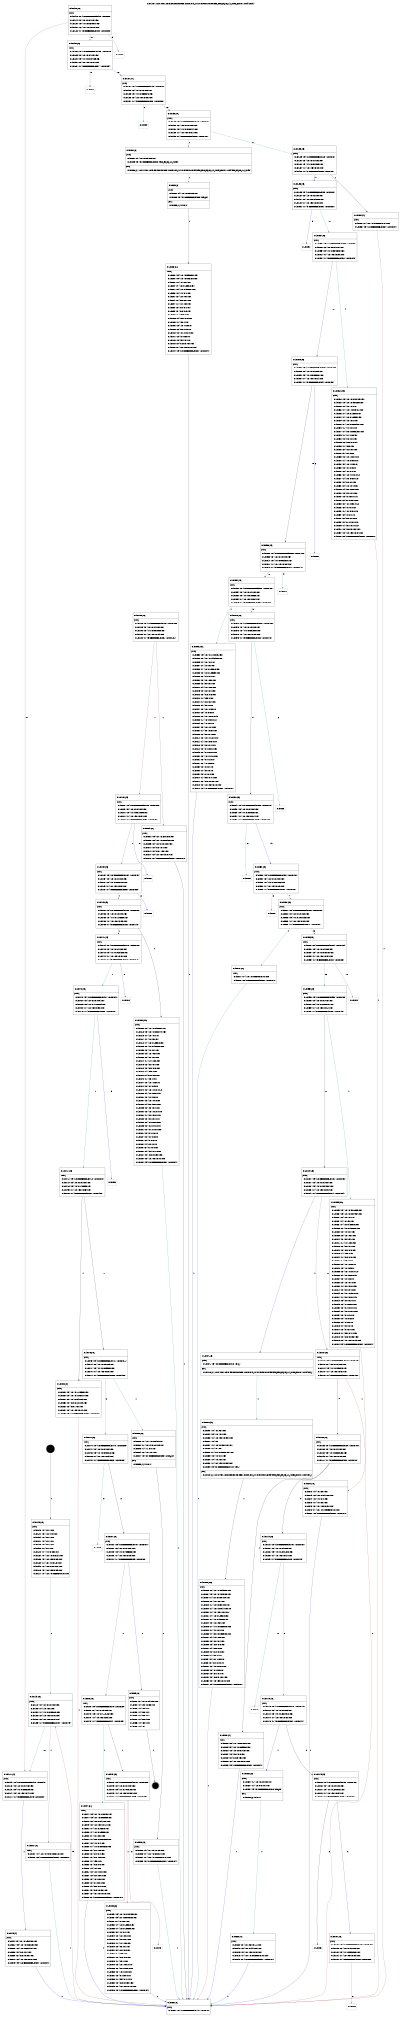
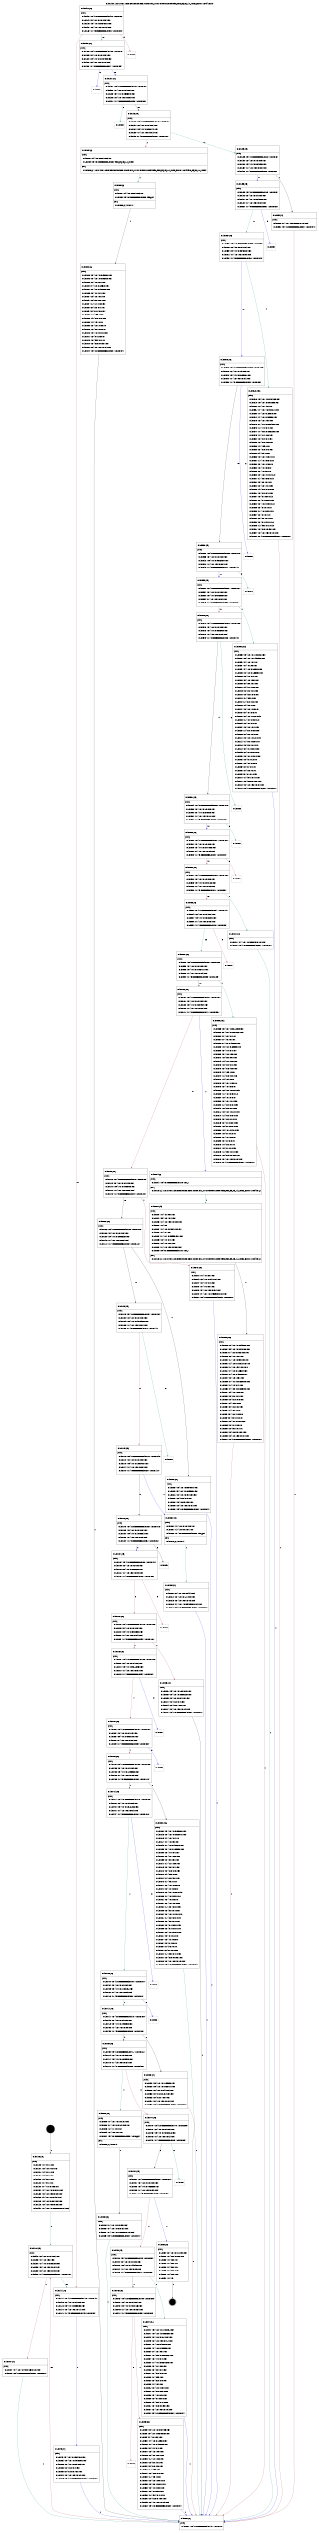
edge "0x401697 [25]" -> "0x4016b0 [25]": added, label "8"
